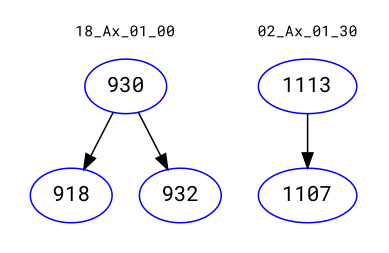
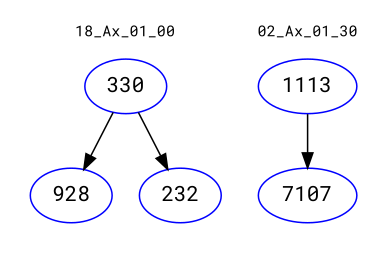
node "930": label "930" -> "330"
node "918": label "918" -> "928"
node "932": label "932" -> "232"
node "1107": label "1107" -> "7107"
